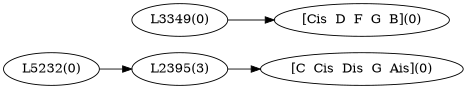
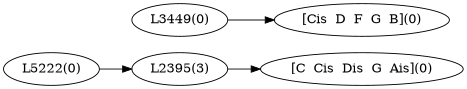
node "L3349(0)": label "L3349(0)" -> "L3449(0)"
node "L5232(0)": label "L5232(0)" -> "L5222(0)"
